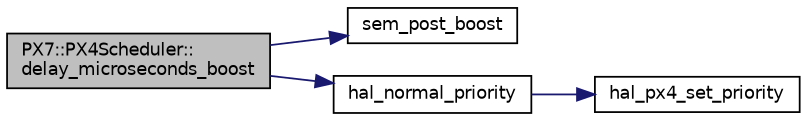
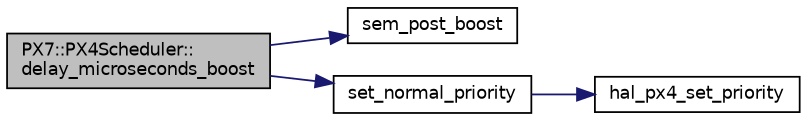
node "hal_normal_priority": label "hal_normal_priority" -> "set_normal_priority"
